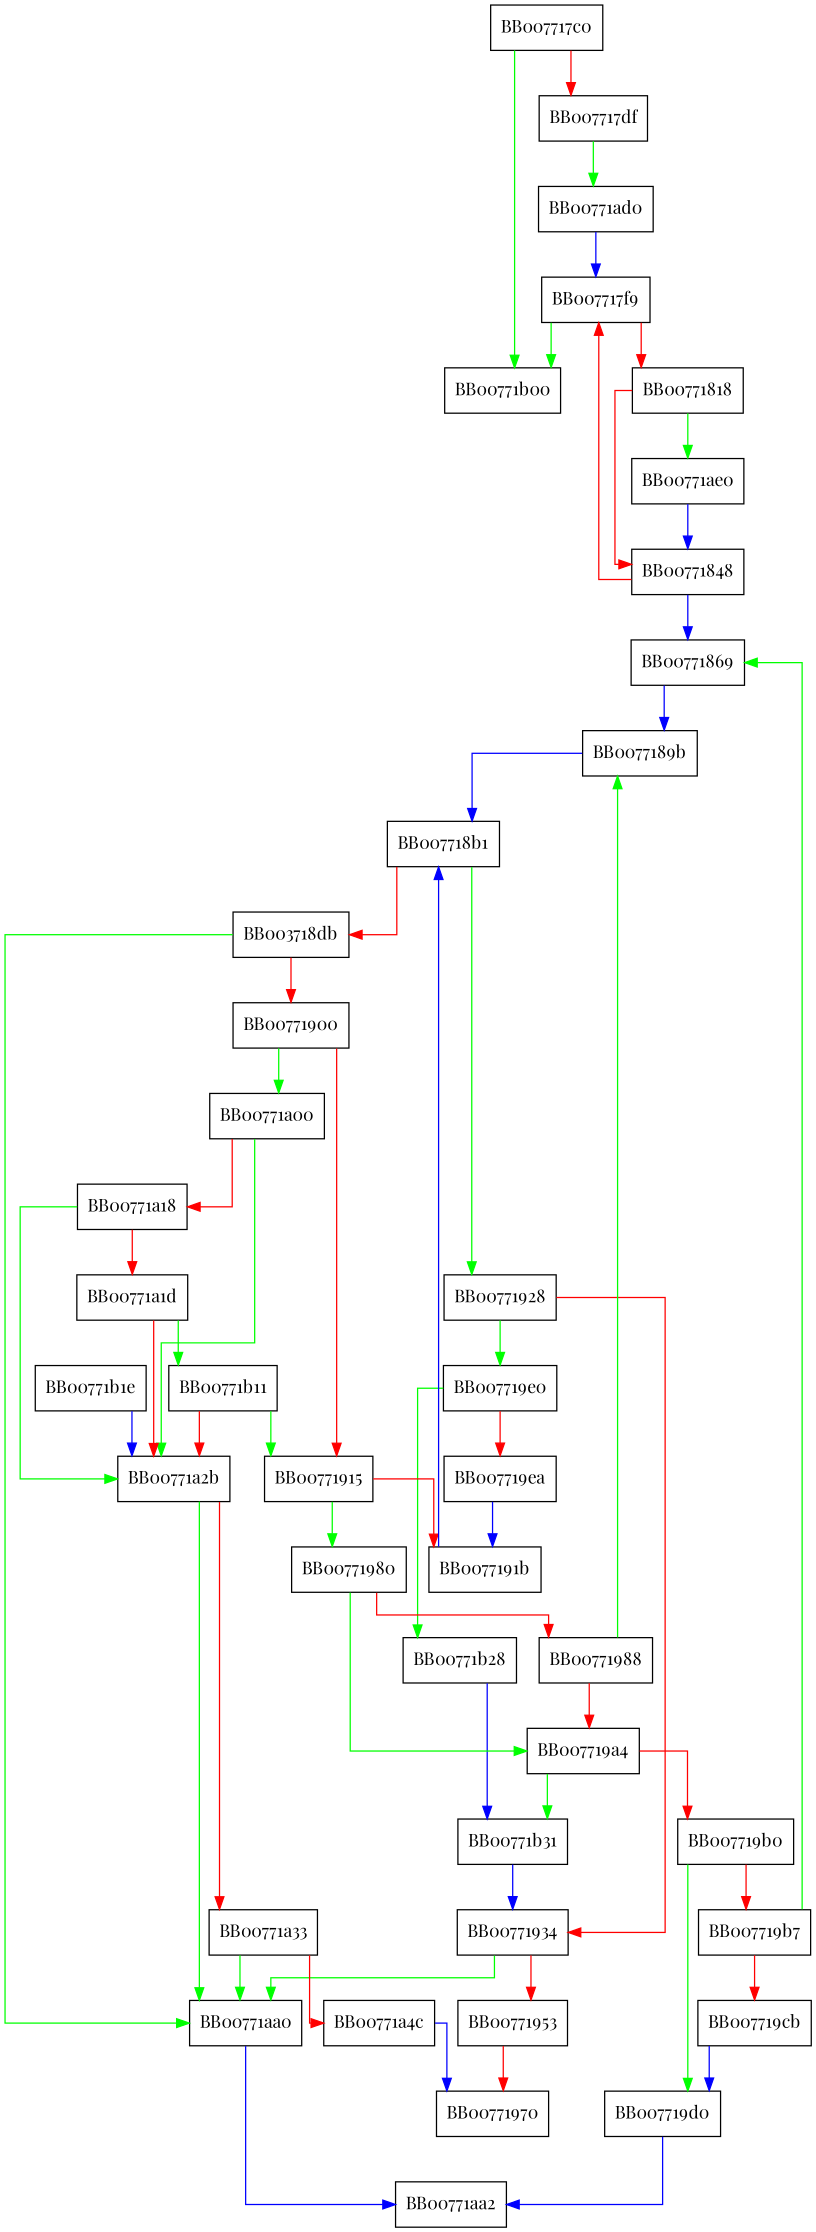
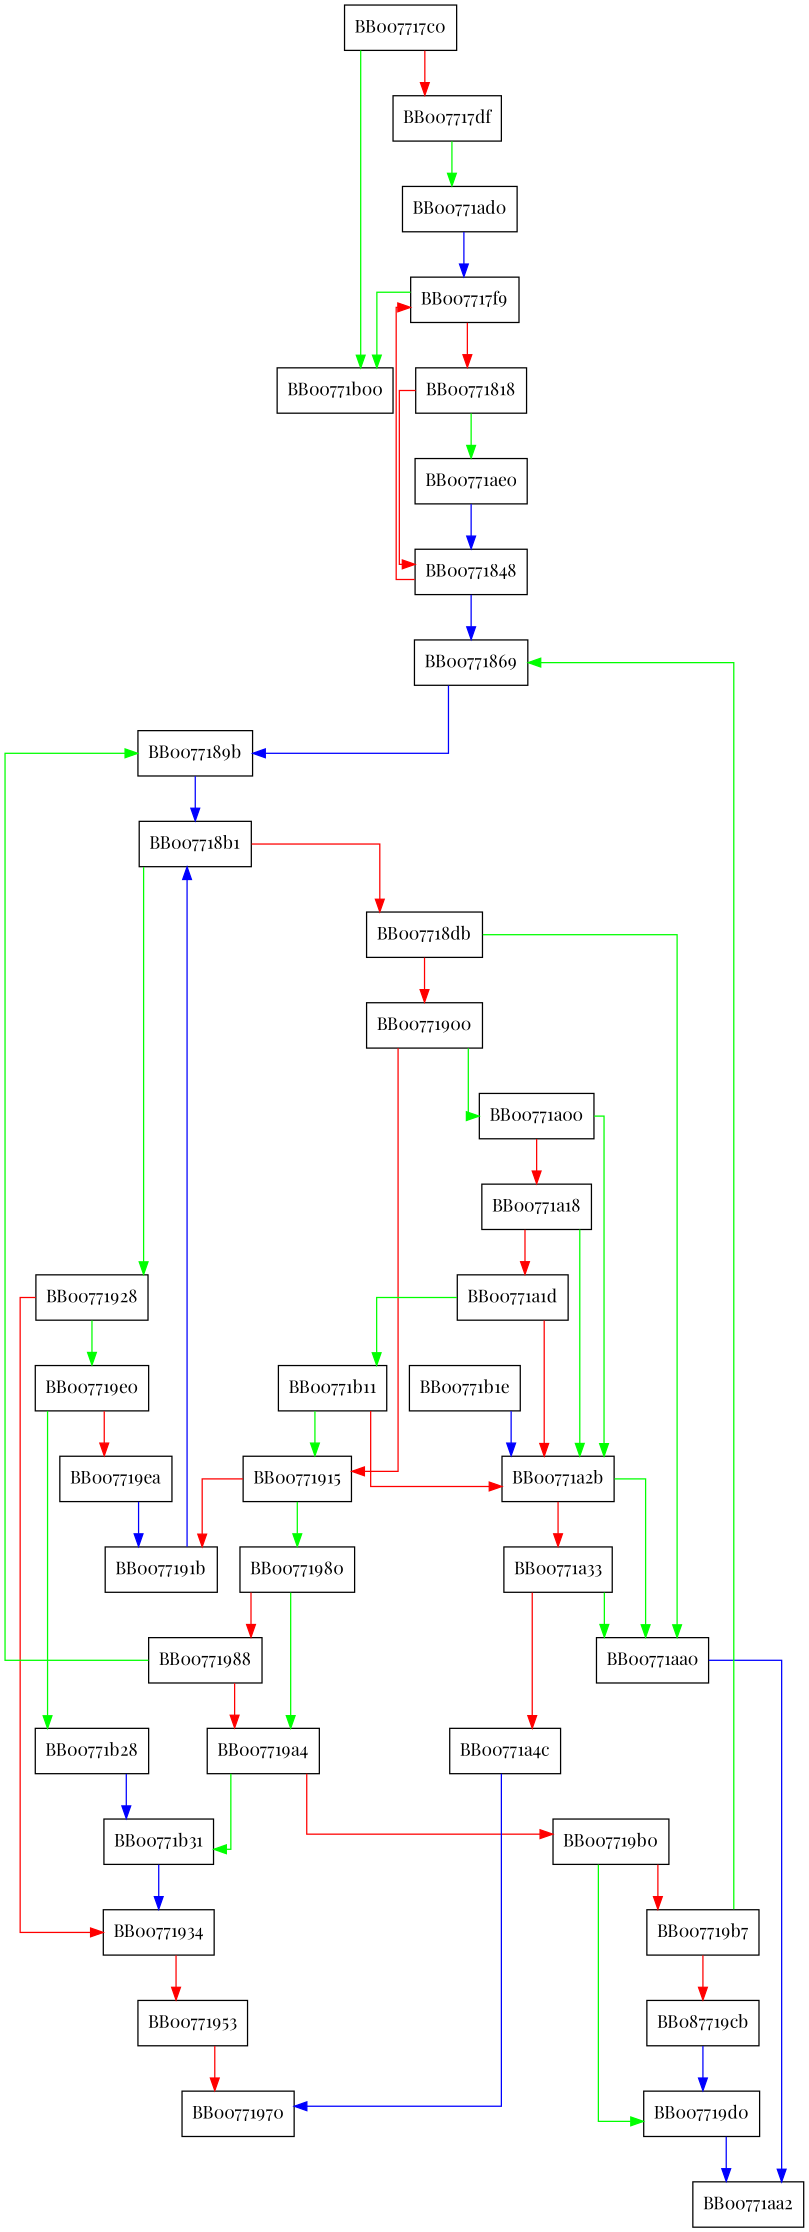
node "BB003718db": label "BB003718db" -> "BB007718db"
edge "BB00771934" -> "BB00771aa0": removed
node "BB007719cb": label "BB007719cb" -> "BB087719cb"
